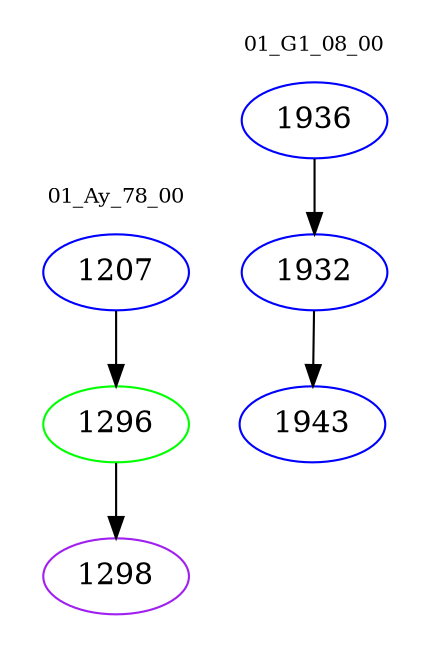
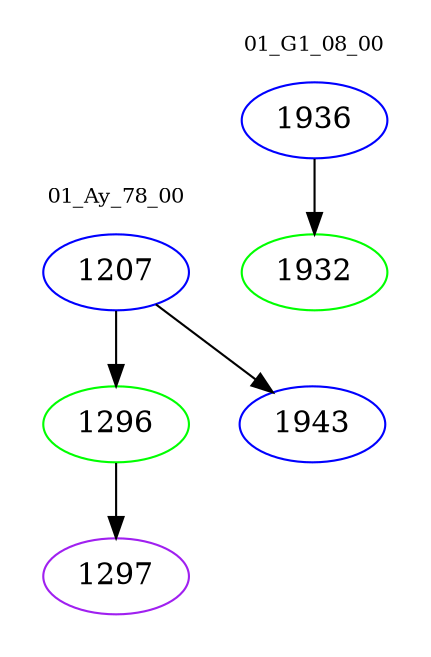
node "1932": color blue -> green
edge "1932" -> "1943": now "1207" -> "1943"
node "1298": label "1298" -> "1297"
